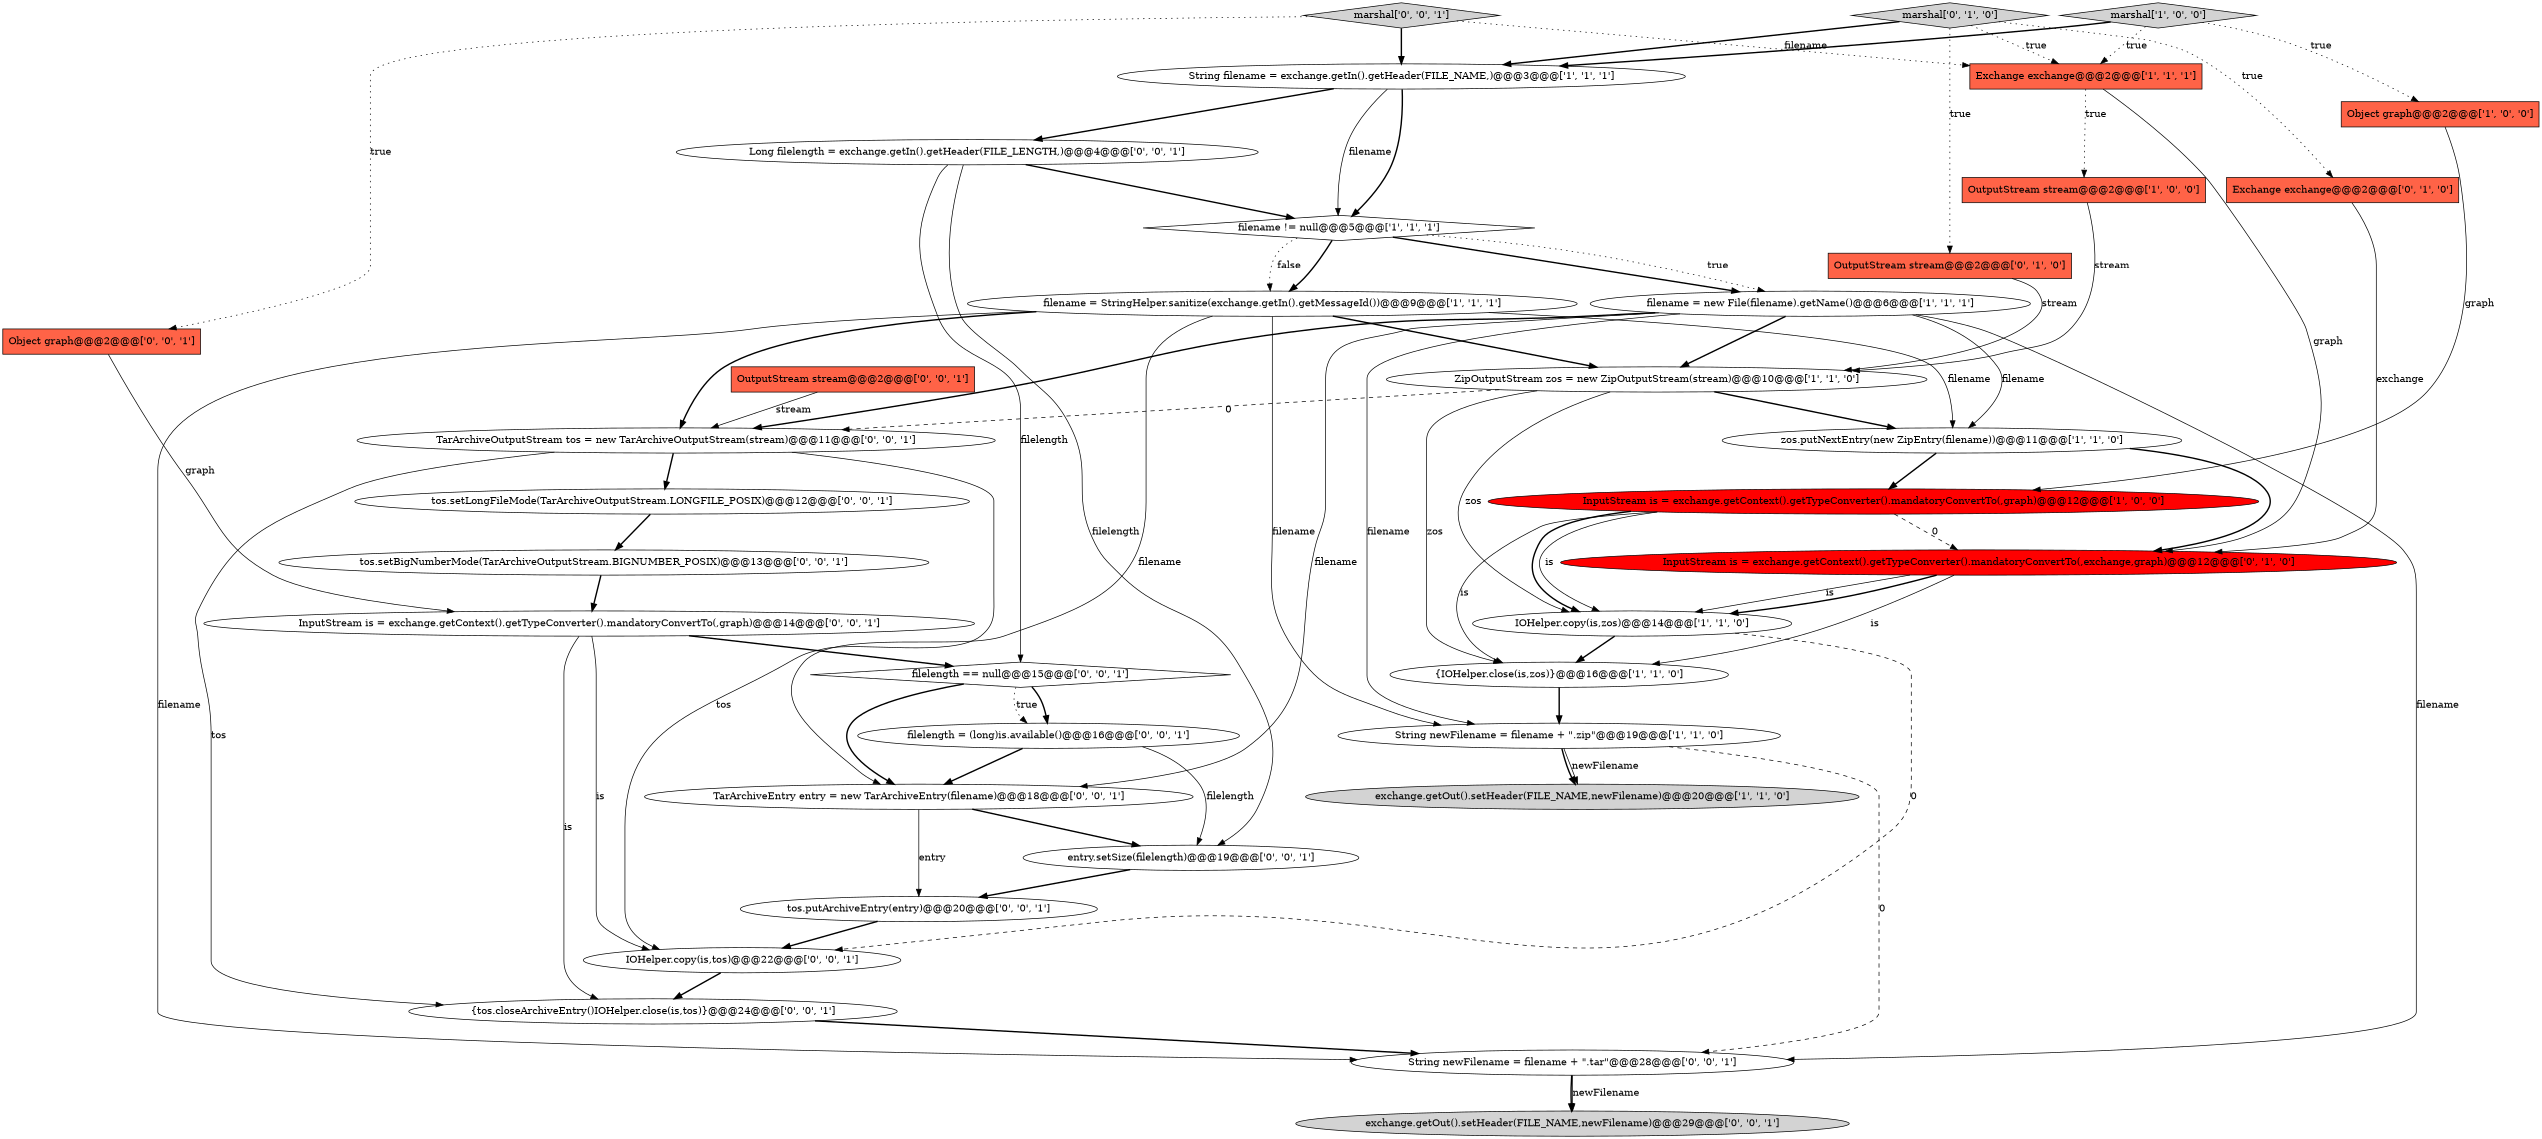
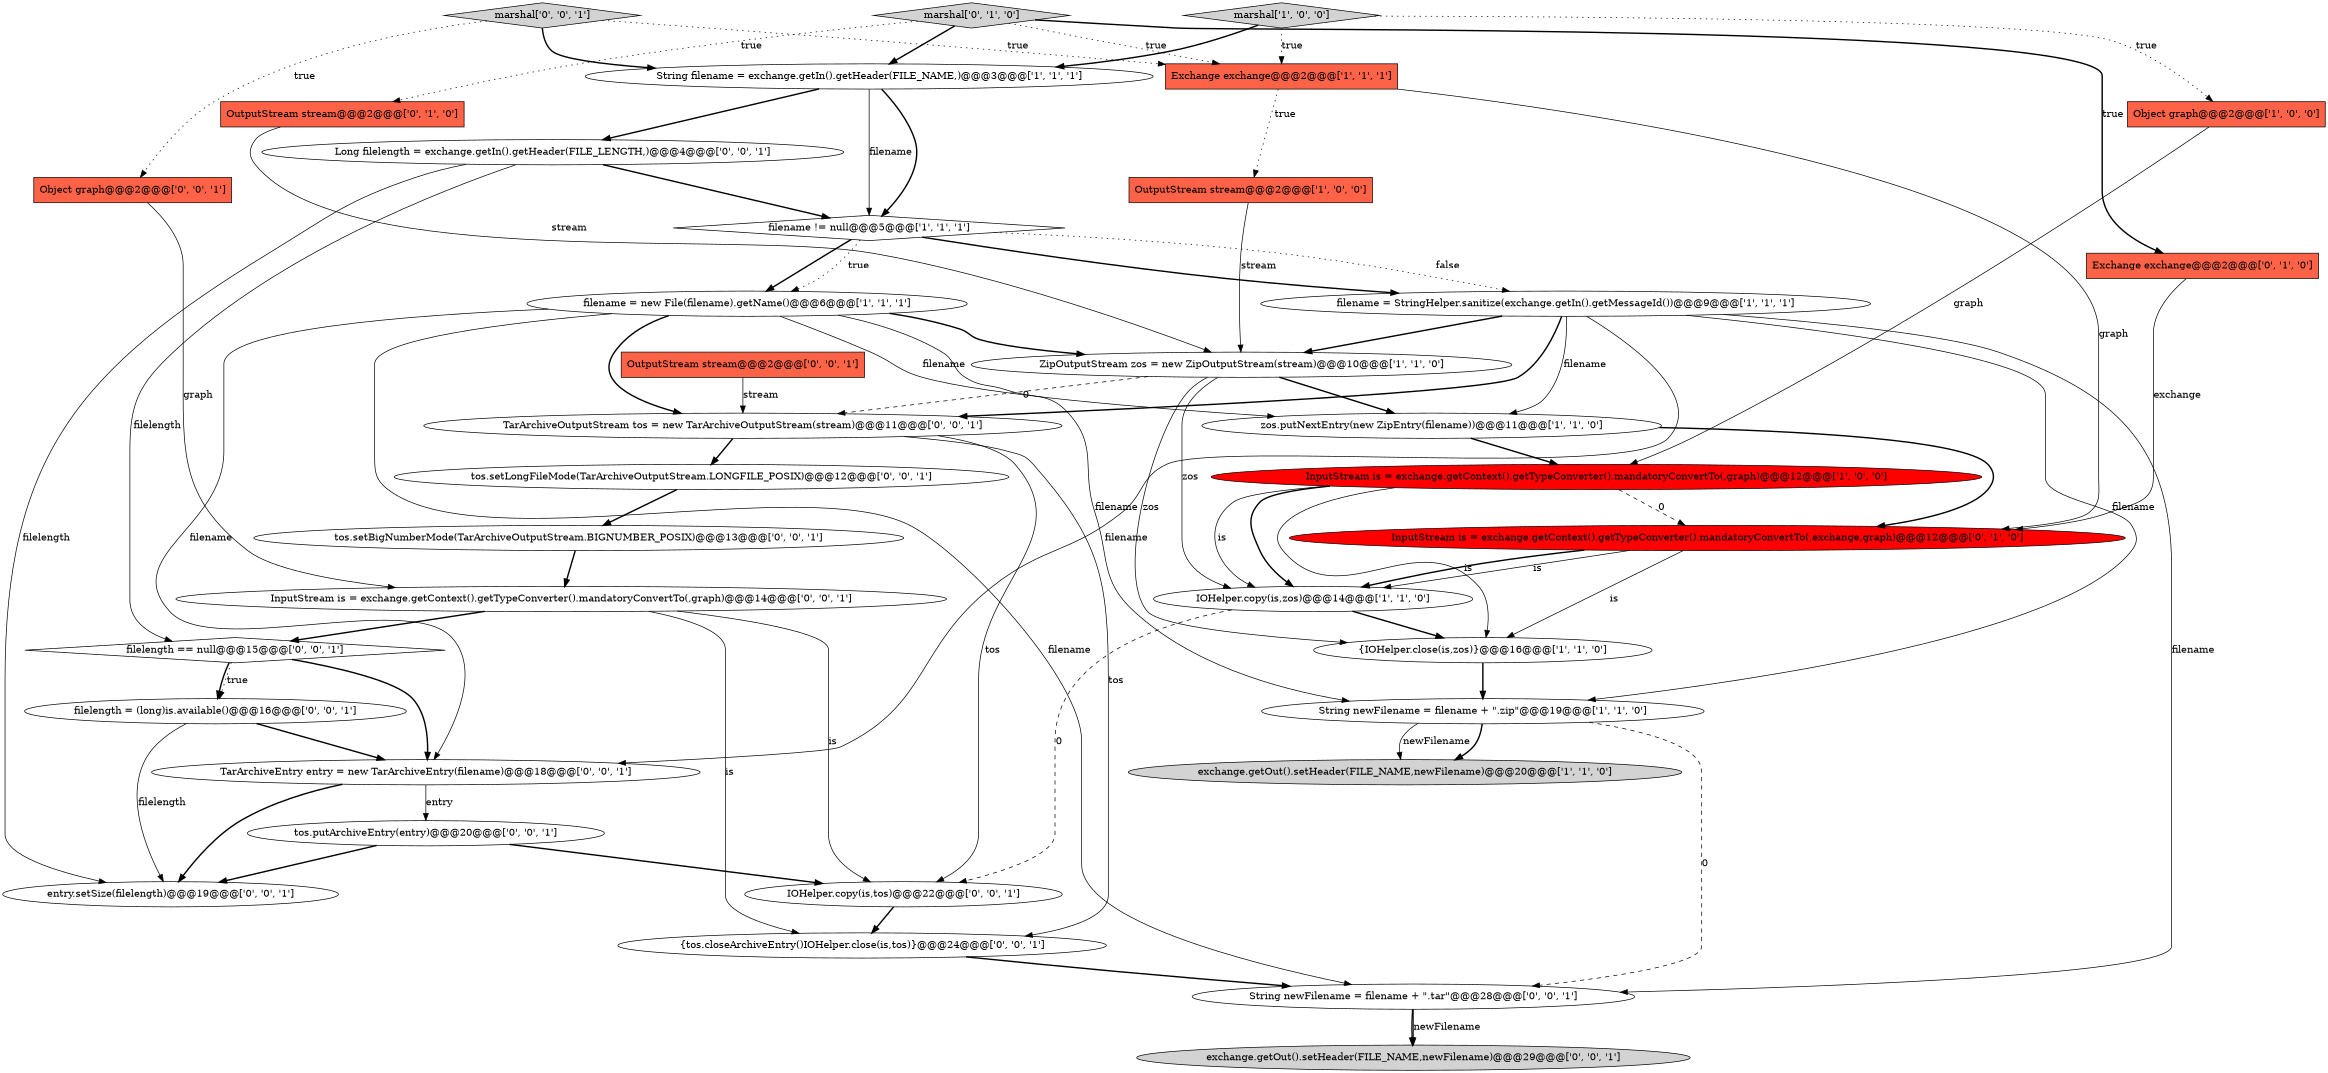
edge "marshal['0', '0', '1']" -> "Exchange exchange@@@2@@@['1', '1', '1']": label "filename" -> "true"
edge "marshal['0', '1', '0']" -> "Exchange exchange@@@2@@@['0', '1', '0']": style dotted -> bold
edge "entry.setSize(filelength)@@@19@@@['0', '0', '1']" -> "tos.putArchiveEntry(entry)@@@20@@@['0', '0', '1']": reversed
